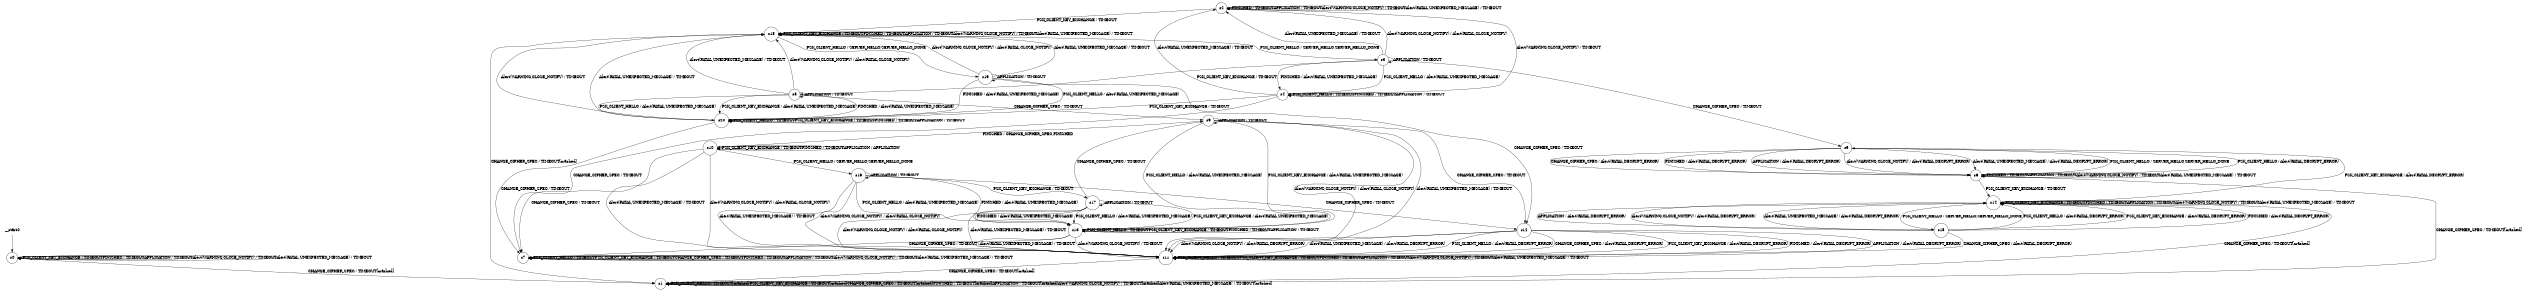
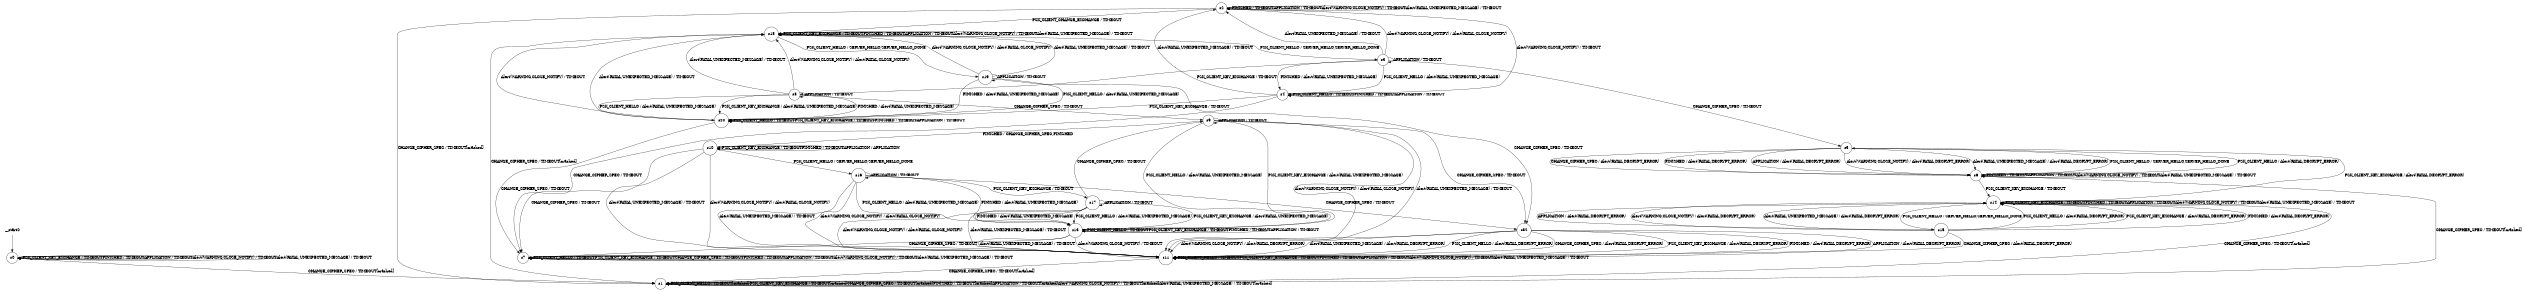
edge "s2" -> "s1": added, label "CHANGE_CIPHER_SPEC / TIMEOUT[crashed]"
edge "s2" -> "s18": label "PSK_CLIENT_KEY_EXCHANGE / TIMEOUT" -> "PSK_CLIENT_CHANGE_EXCHANGE / TIMEOUT"
node "s12": label "s12" -> "s82"
